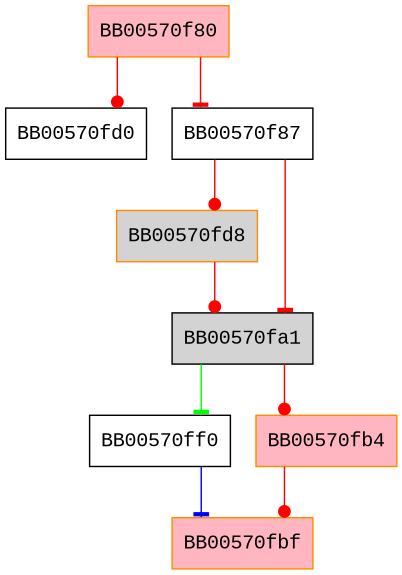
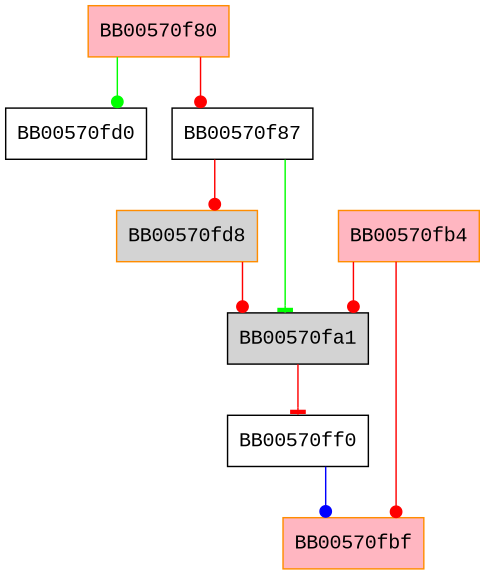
edge "BB00570f80" -> "BB00570fd0": color red -> green
edge "BB00570f80" -> "BB00570f87": arrowhead tee -> dot
edge "BB00570f87" -> "BB00570fa1": color red -> green
edge "BB00570fa1" -> "BB00570fb4": reversed
edge "BB00570fa1" -> "BB00570ff0": color green -> red
edge "BB00570ff0" -> "BB00570fbf": arrowhead tee -> dot
